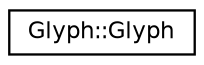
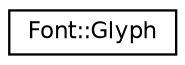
node "Glyph::Glyph": label "Glyph::Glyph" -> "Font::Glyph"
